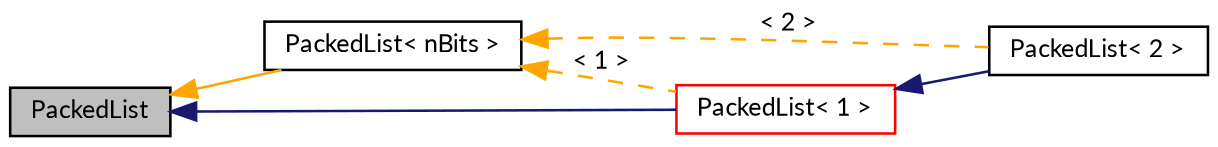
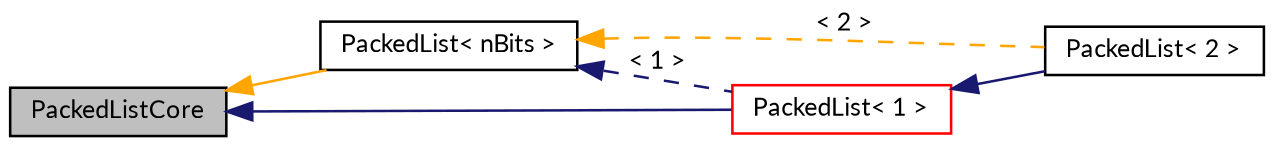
edge "PackedList< 1 >" -> "PackedList< nBits >": color orange -> midnightblue
node "PackedList": label "PackedList" -> "PackedListCore"
